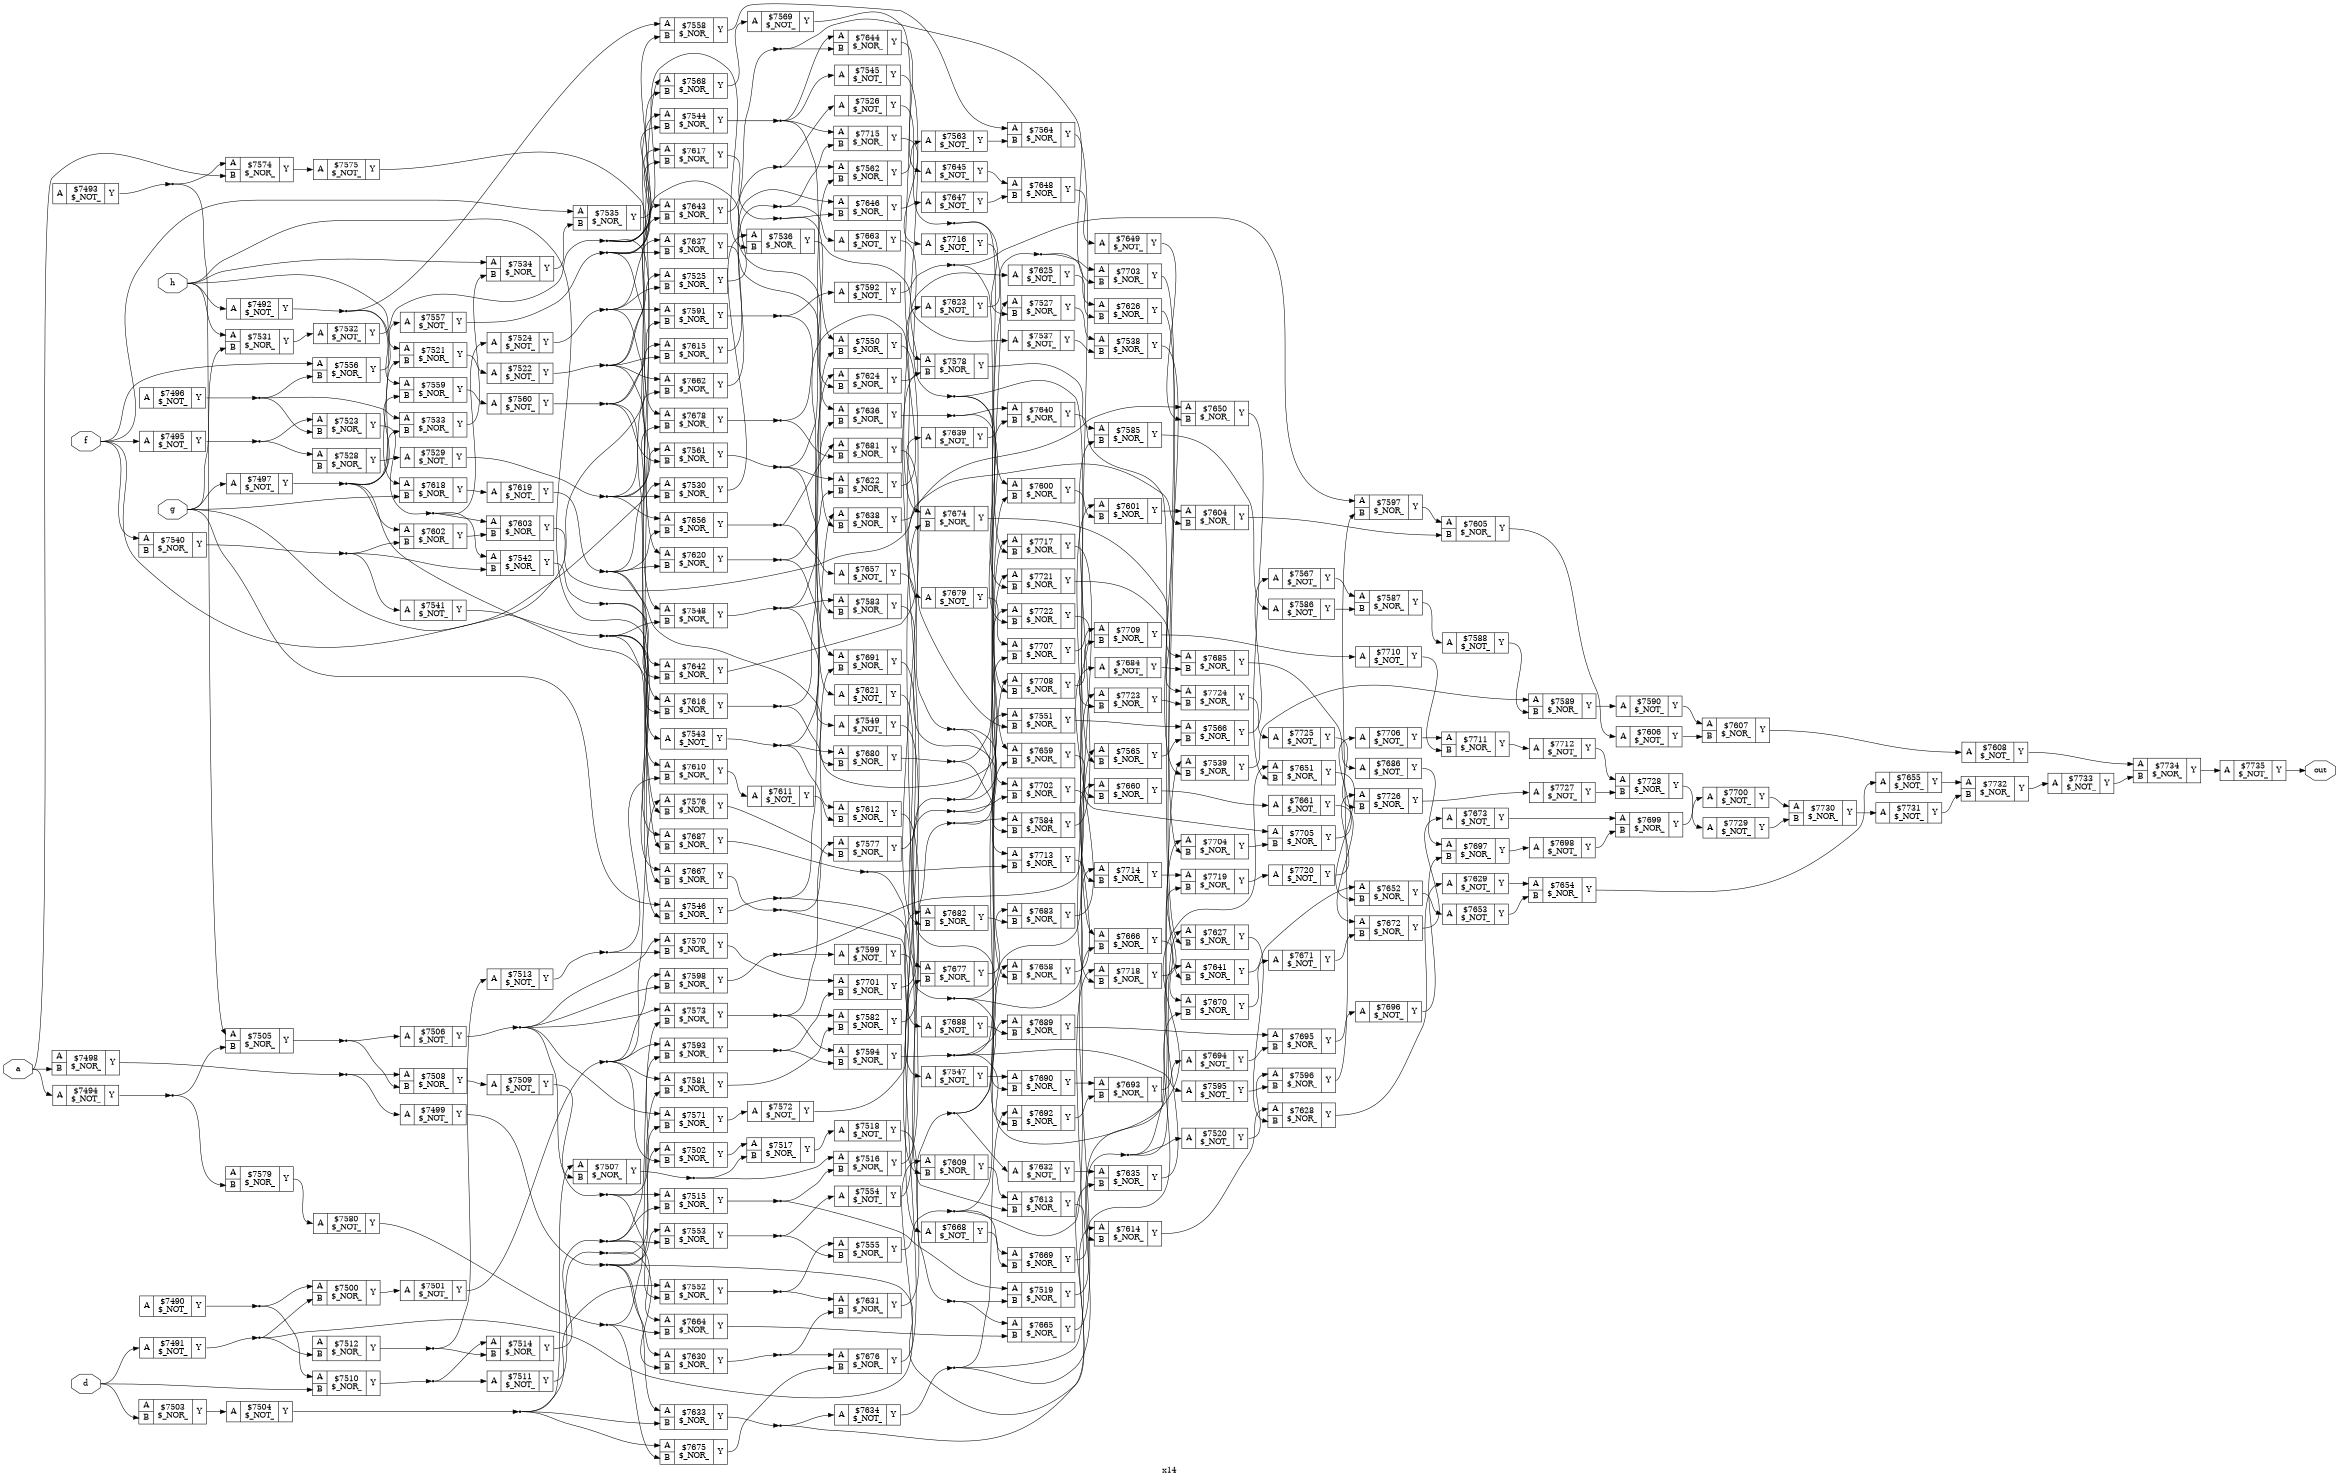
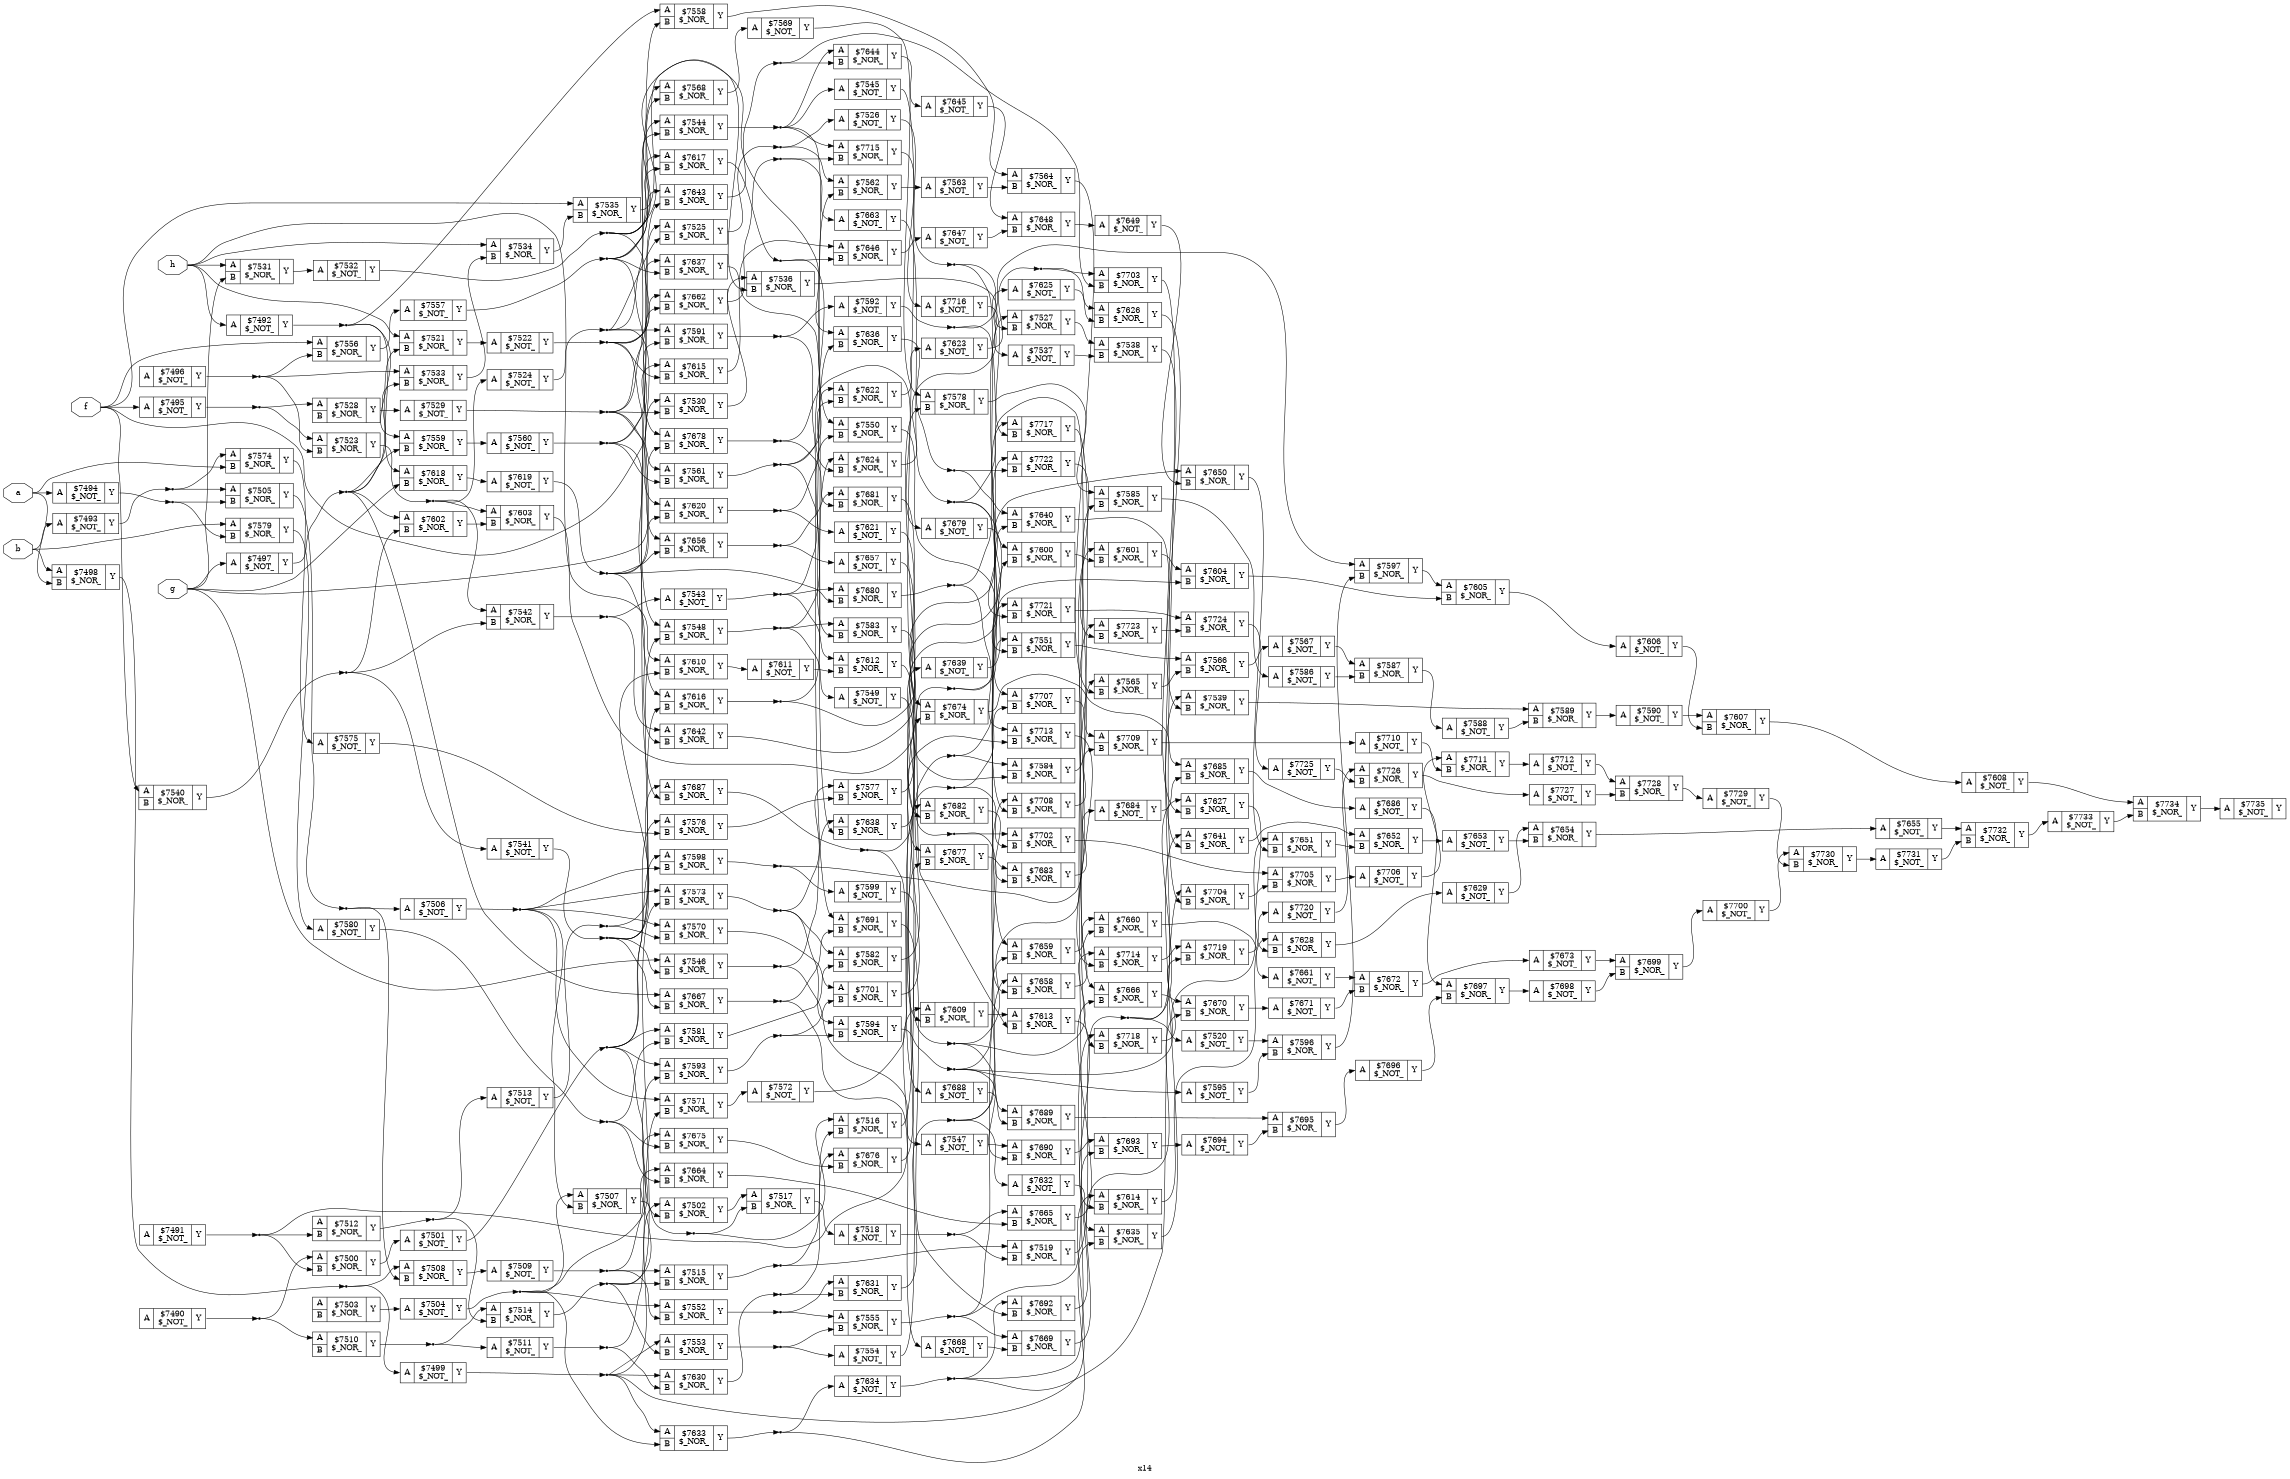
node "b": added
node "out": removed
node "d": removed
